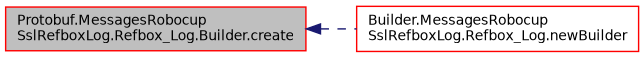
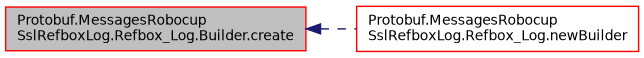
node "Builder.MessagesRobocup SslRefboxLog.Refbox_Log.newBuilder": label "Builder.MessagesRobocup SslRefboxLog.Refbox_Log.newBuilder" -> "Protobuf.MessagesRobocup SslRefboxLog.Refbox_Log.newBuilder"
